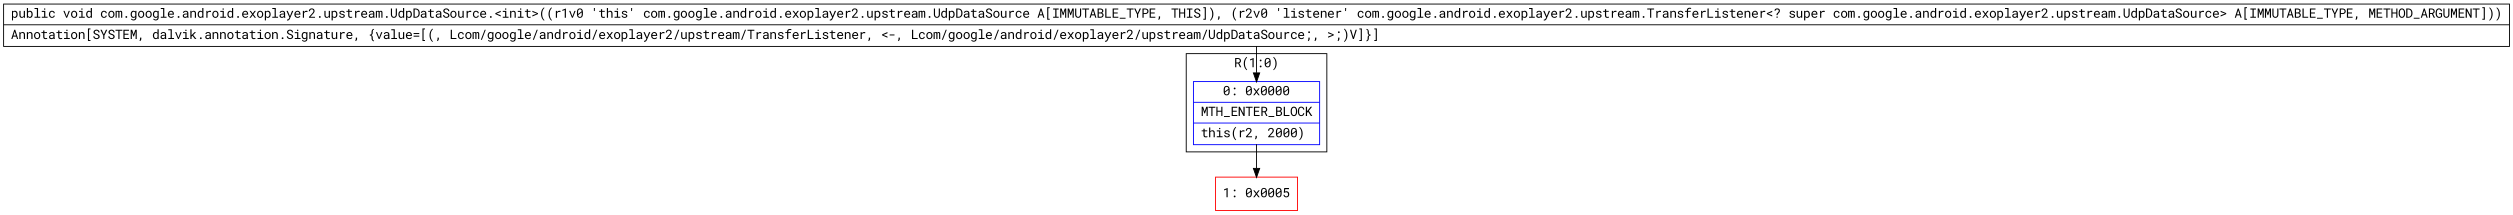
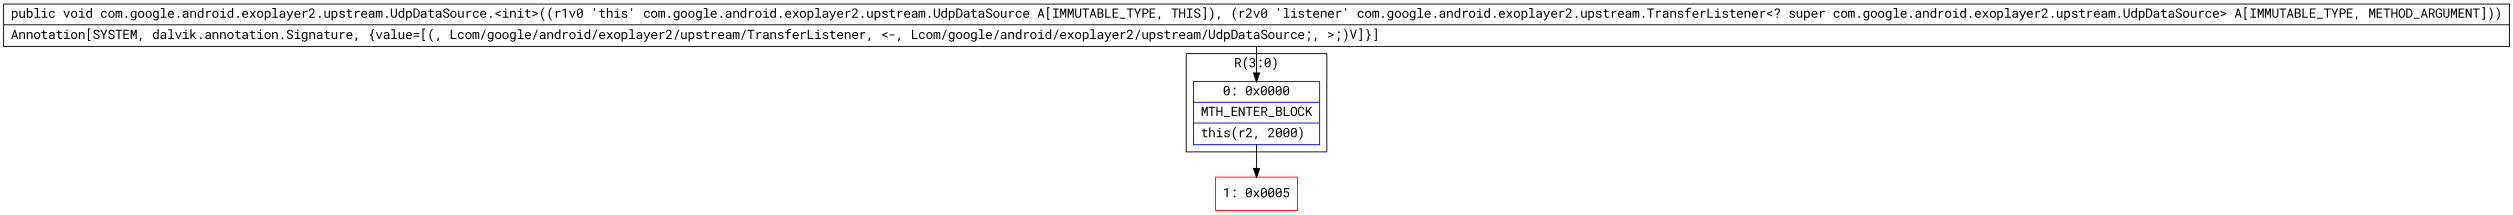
cluster "R(1:0)": label "R(1:0)" -> "R(3:0)"
